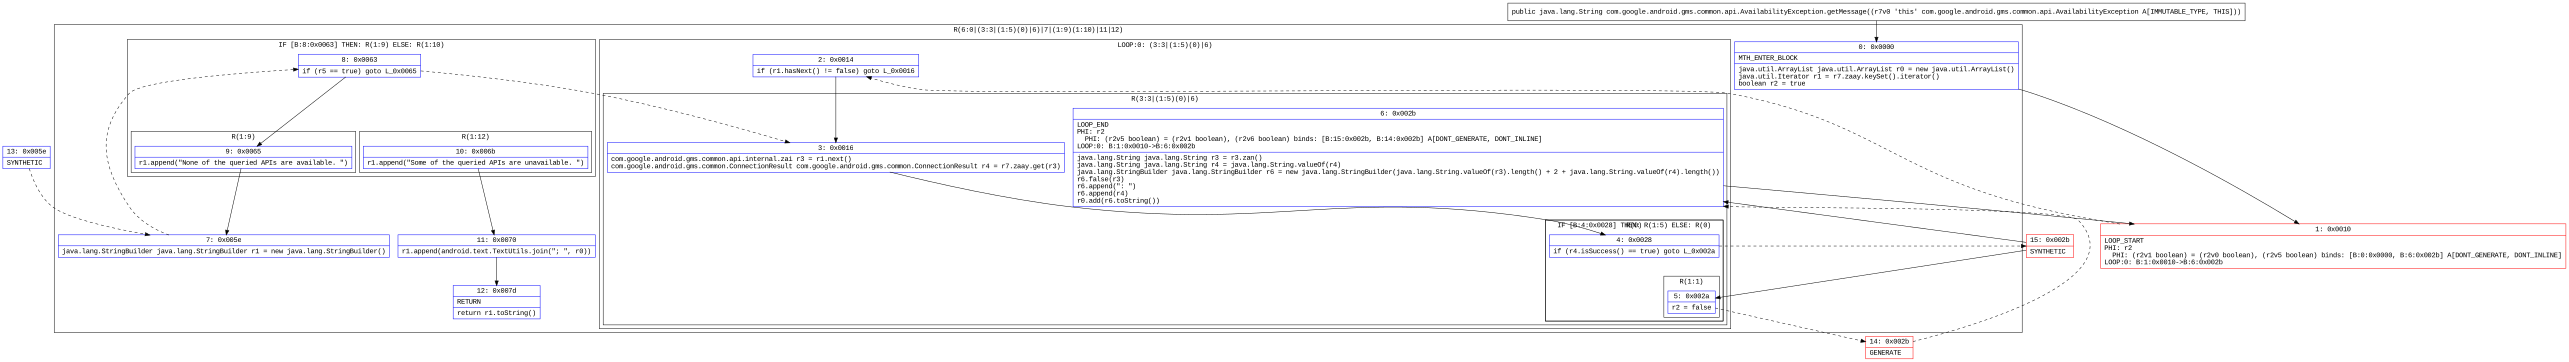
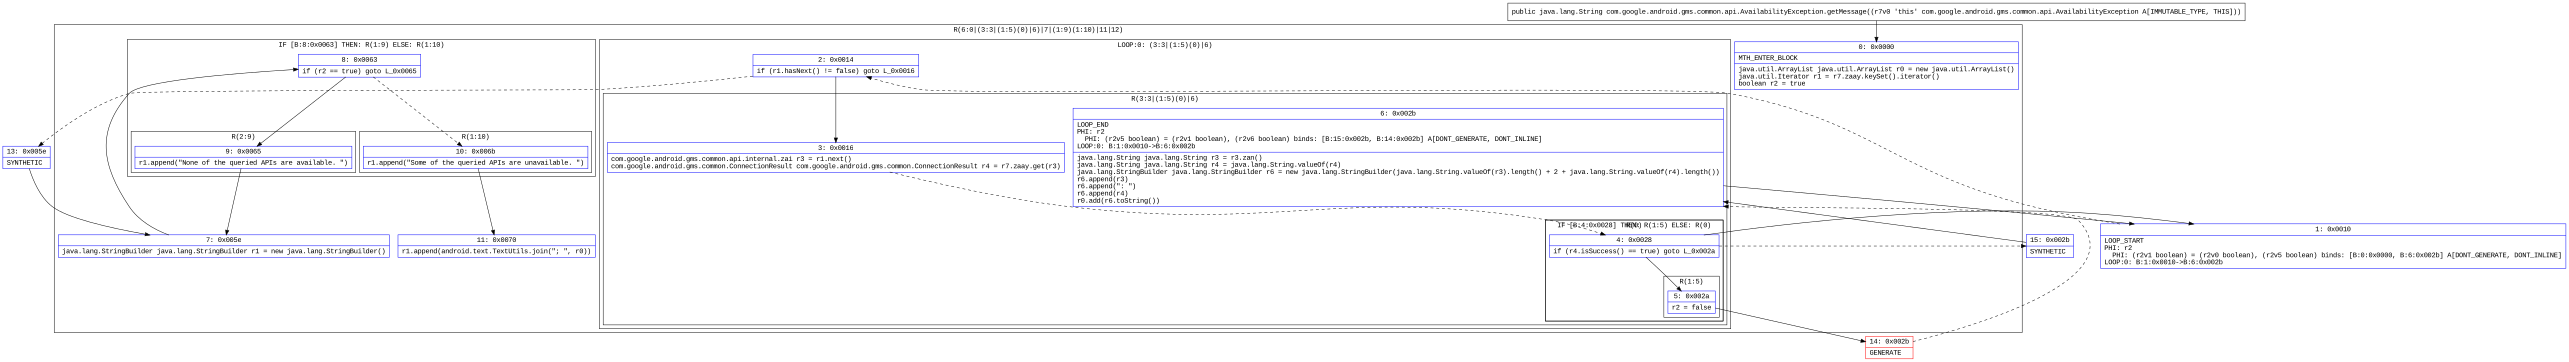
node "8: 0x0063": text "if (r5 == true) goto L_0x0065" -> "if (r2 == true) goto L_0x0065"
edge "2: 0x0014" -> "13: 0x005e": added
edge "8: 0x0063" -> "3: 0x0016": now "8: 0x0063" -> "10: 0x006b"
edge "7: 0x005e" -> "8: 0x0063": style dashed -> solid
cluster "R(1:9)": label "R(1:9)" -> "R(2:9)"
cluster "R(1:12)": label "R(1:12)" -> "R(1:10)"
edge "0: 0x0000" -> "1: 0x0010": now "4: 0x0028" -> "1: 0x0010"
node "6: 0x002b": text "r6.false(r3)" -> "r6.append(r3)"
edge "3: 0x0016" -> "4: 0x0028": style solid -> dashed
edge "13: 0x005e" -> "7: 0x005e": style dashed -> solid
node "15: 0x002b": color red -> blue
node "1: 0x0010": color red -> blue
edge "15: 0x002b" -> "5: 0x002a": now "4: 0x0028" -> "5: 0x002a"
cluster "R(1:1)": label "R(1:1)" -> "R(1:5)"
node "12: 0x007d": removed
edge "5: 0x002a" -> "14: 0x002b": style dashed -> solid
